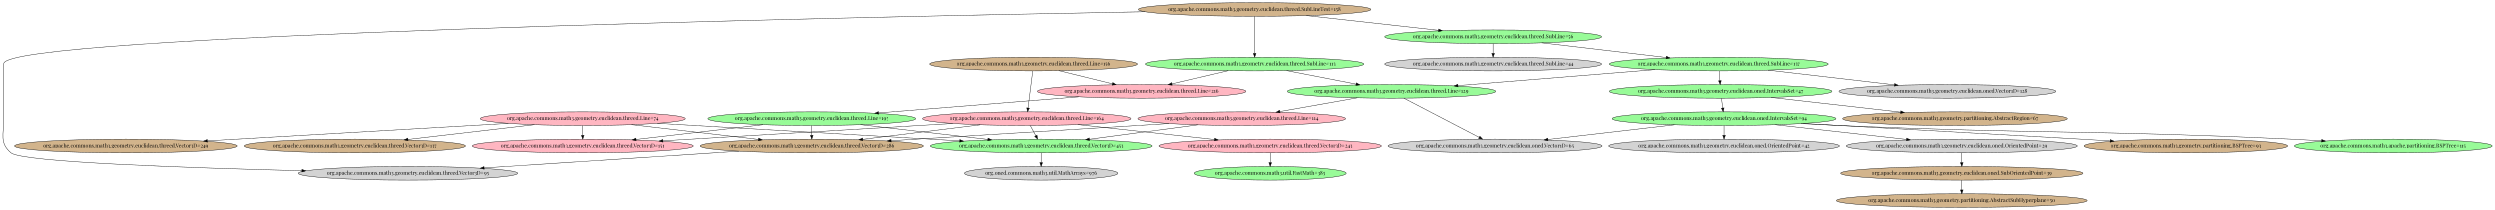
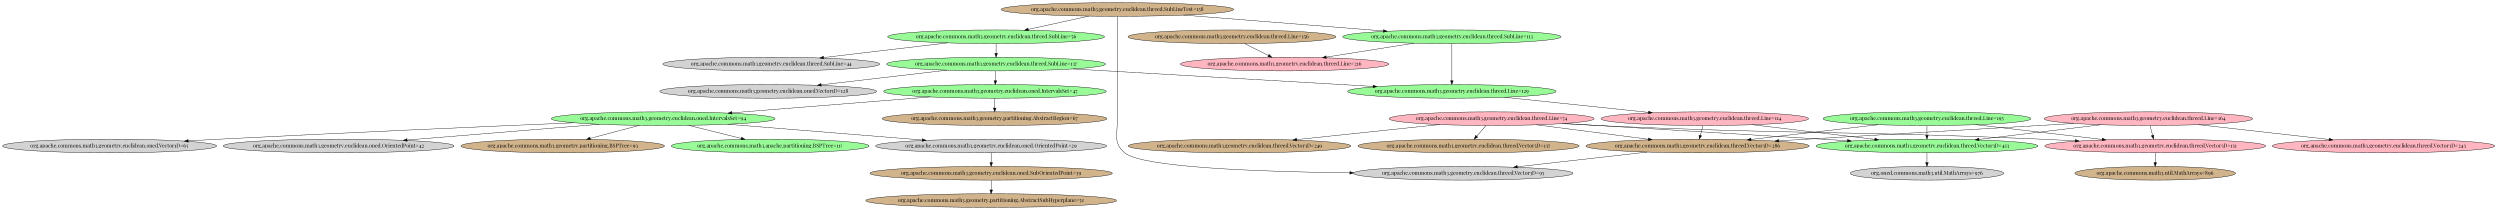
edge "org.apache.commons.math3.geometry.euclidean.threed.Line#156" -> "org.apache.commons.math3.geometry.euclidean.threed.Line#164": removed
edge "org.apache.commons.math3.geometry.euclidean.threed.Line#216" -> "org.apache.commons.math3.geometry.euclidean.threed.Line#195": removed
edge "org.apache.commons.math3.geometry.euclidean.threed.Line#129" -> "org.apache.commons.math3.geometry.euclidean.oned.Vector1D#65": removed
node "org.apache.commons.math3.util.FastMath#385": removed
node "org.apache.commons.math3.util.MathArrays#896": added
